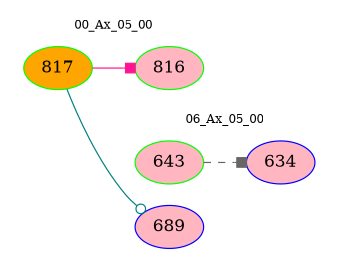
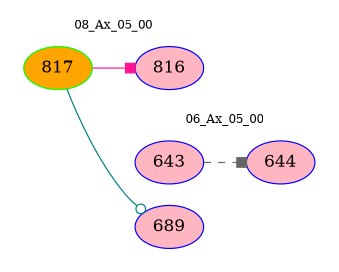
cluster "00_Ax_05_00": label "00_Ax_05_00" -> "08_Ax_05_00"
node "816": color green -> blue
node "643": color green -> blue
node "634": label "634" -> "644"
